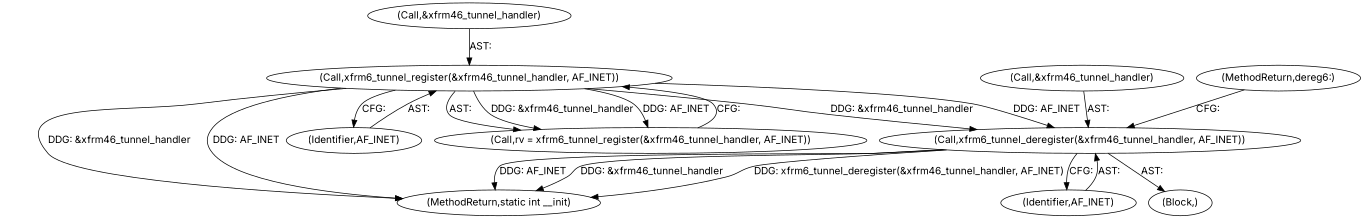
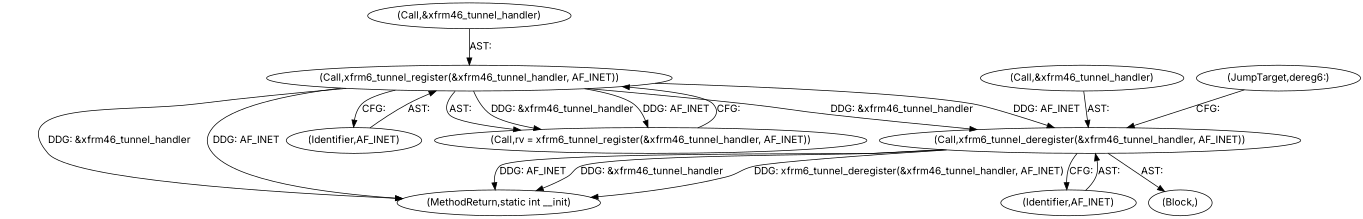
node "(MethodReturn,dereg6:)": label "(MethodReturn,dereg6:)" -> "(JumpTarget,dereg6:)"
